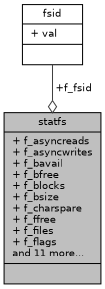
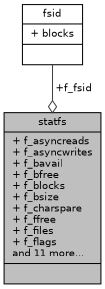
node "fsid": text "+ val" -> "+ blocks"
